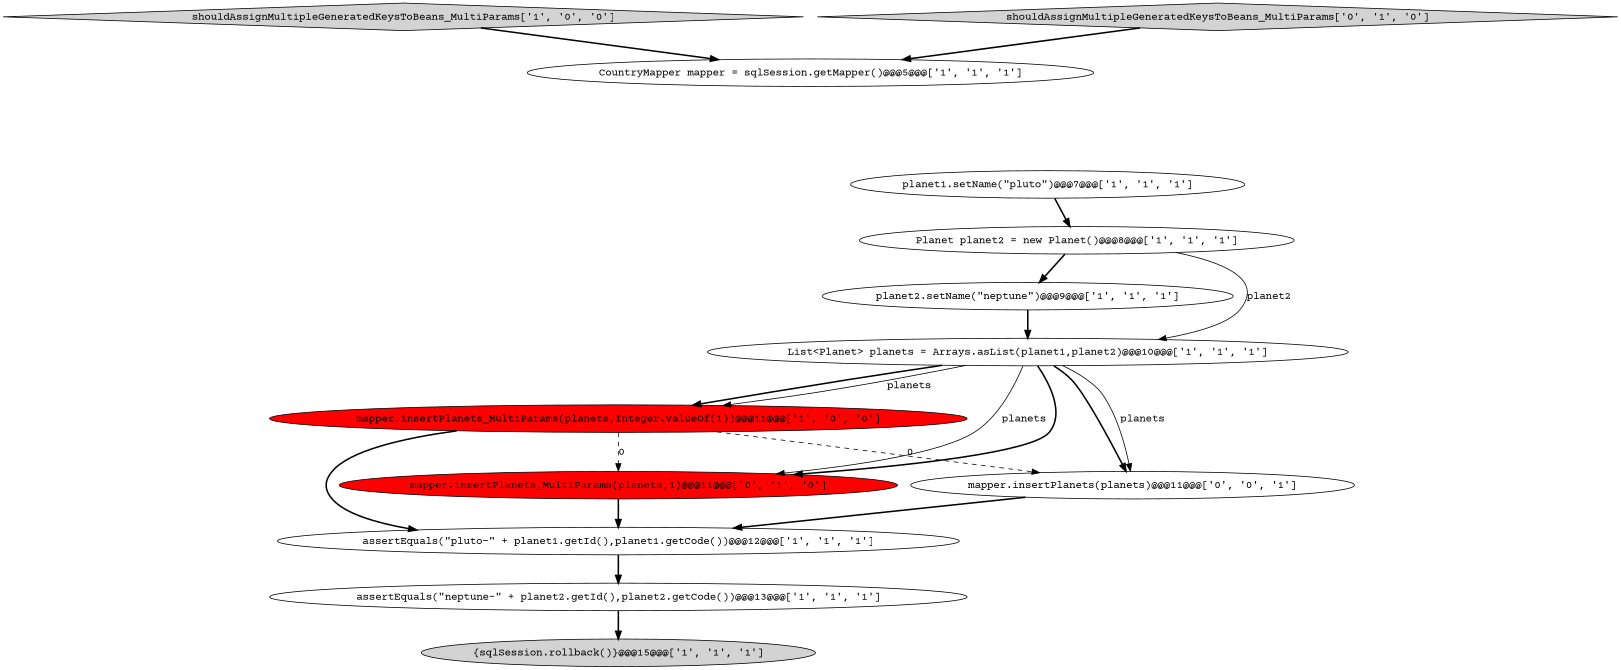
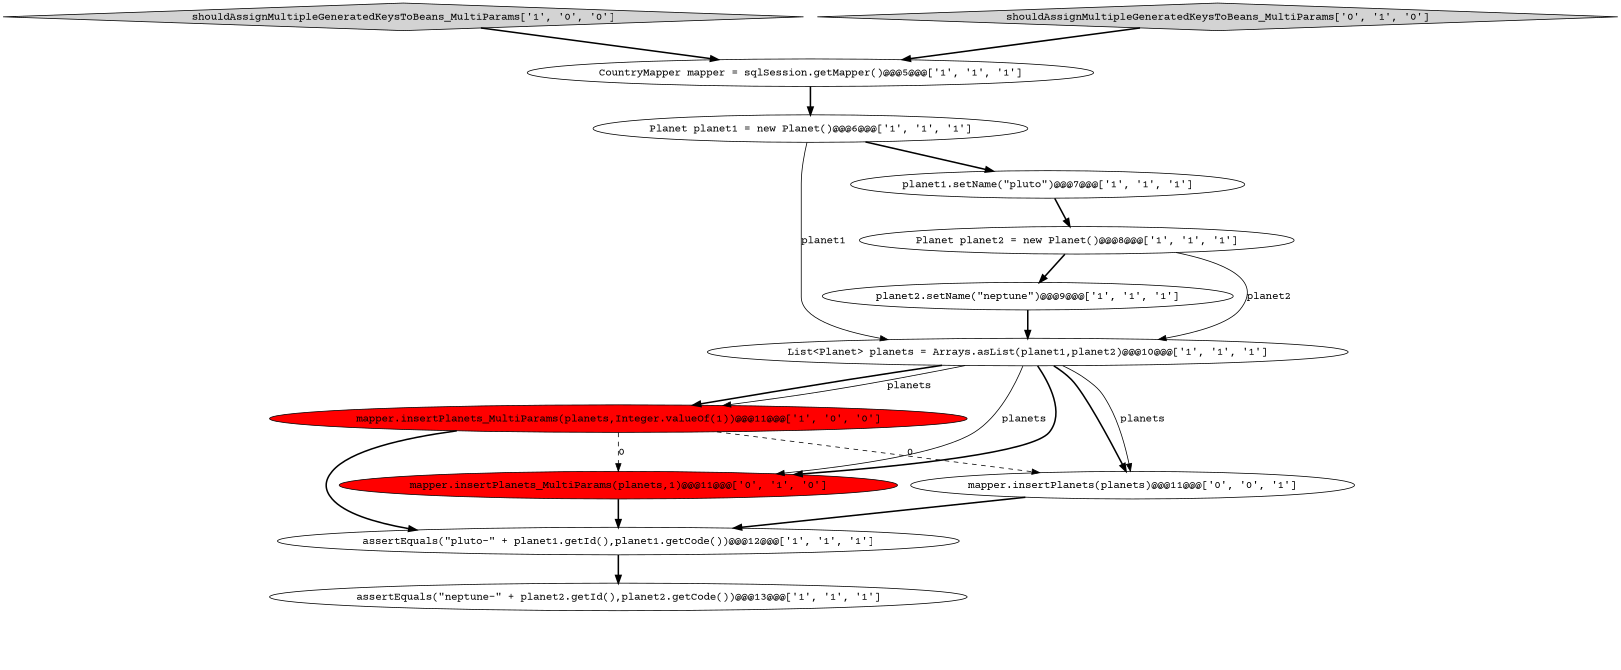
node "Planet planet1 = new Planet()@@@6@@@['1', '1', '1']": added
node "{sqlSession.rollback()}@@@15@@@['1', '1', '1']": removed
